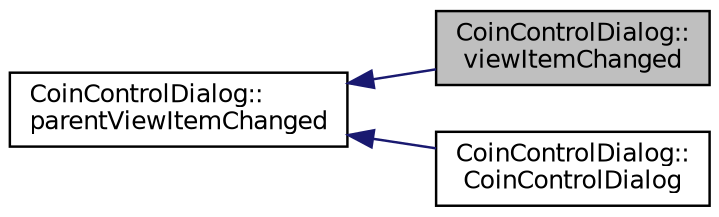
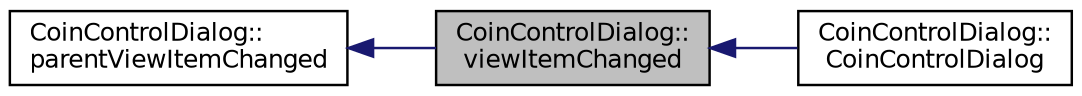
edge "CoinControlDialog:: CoinControlDialog" -> "CoinControlDialog:: parentViewItemChanged": now "CoinControlDialog:: CoinControlDialog" -> "CoinControlDialog:: viewItemChanged"
